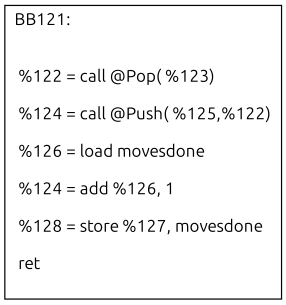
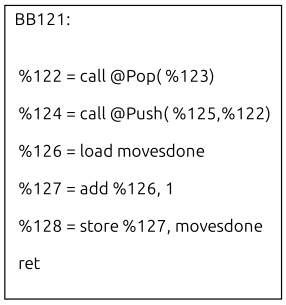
node "BB121:": text "%124 = add %126, 1" -> "%127 = add %126, 1"
